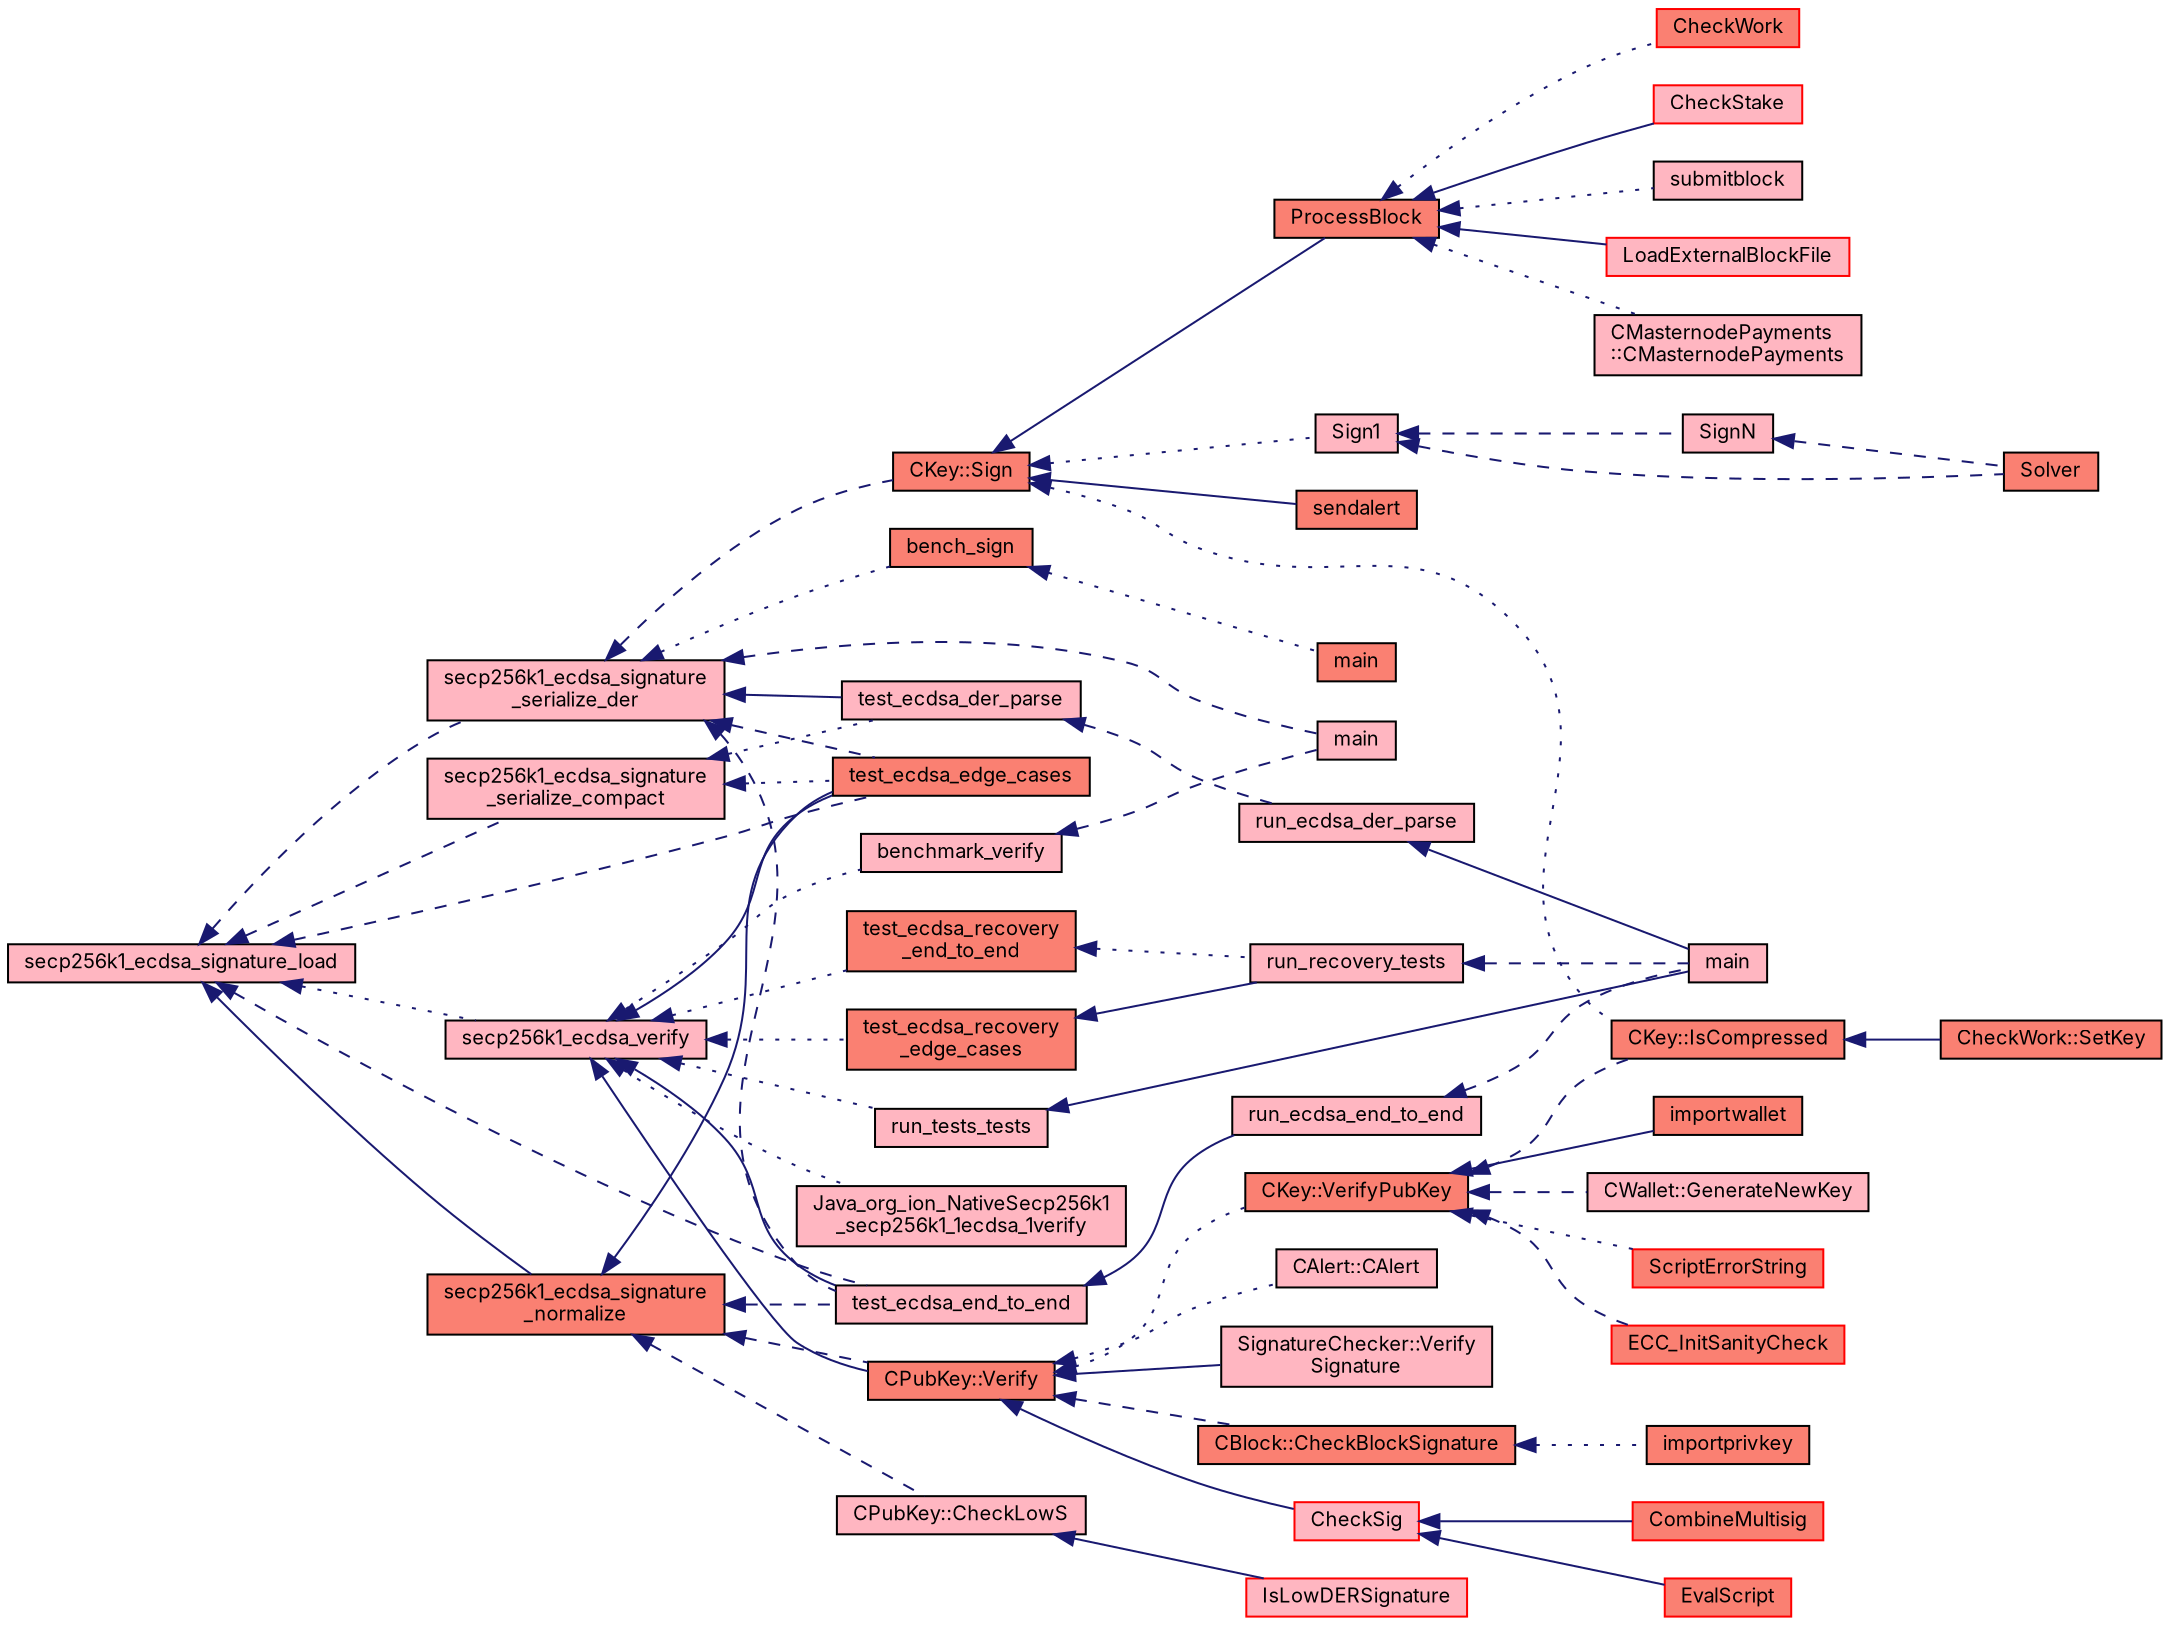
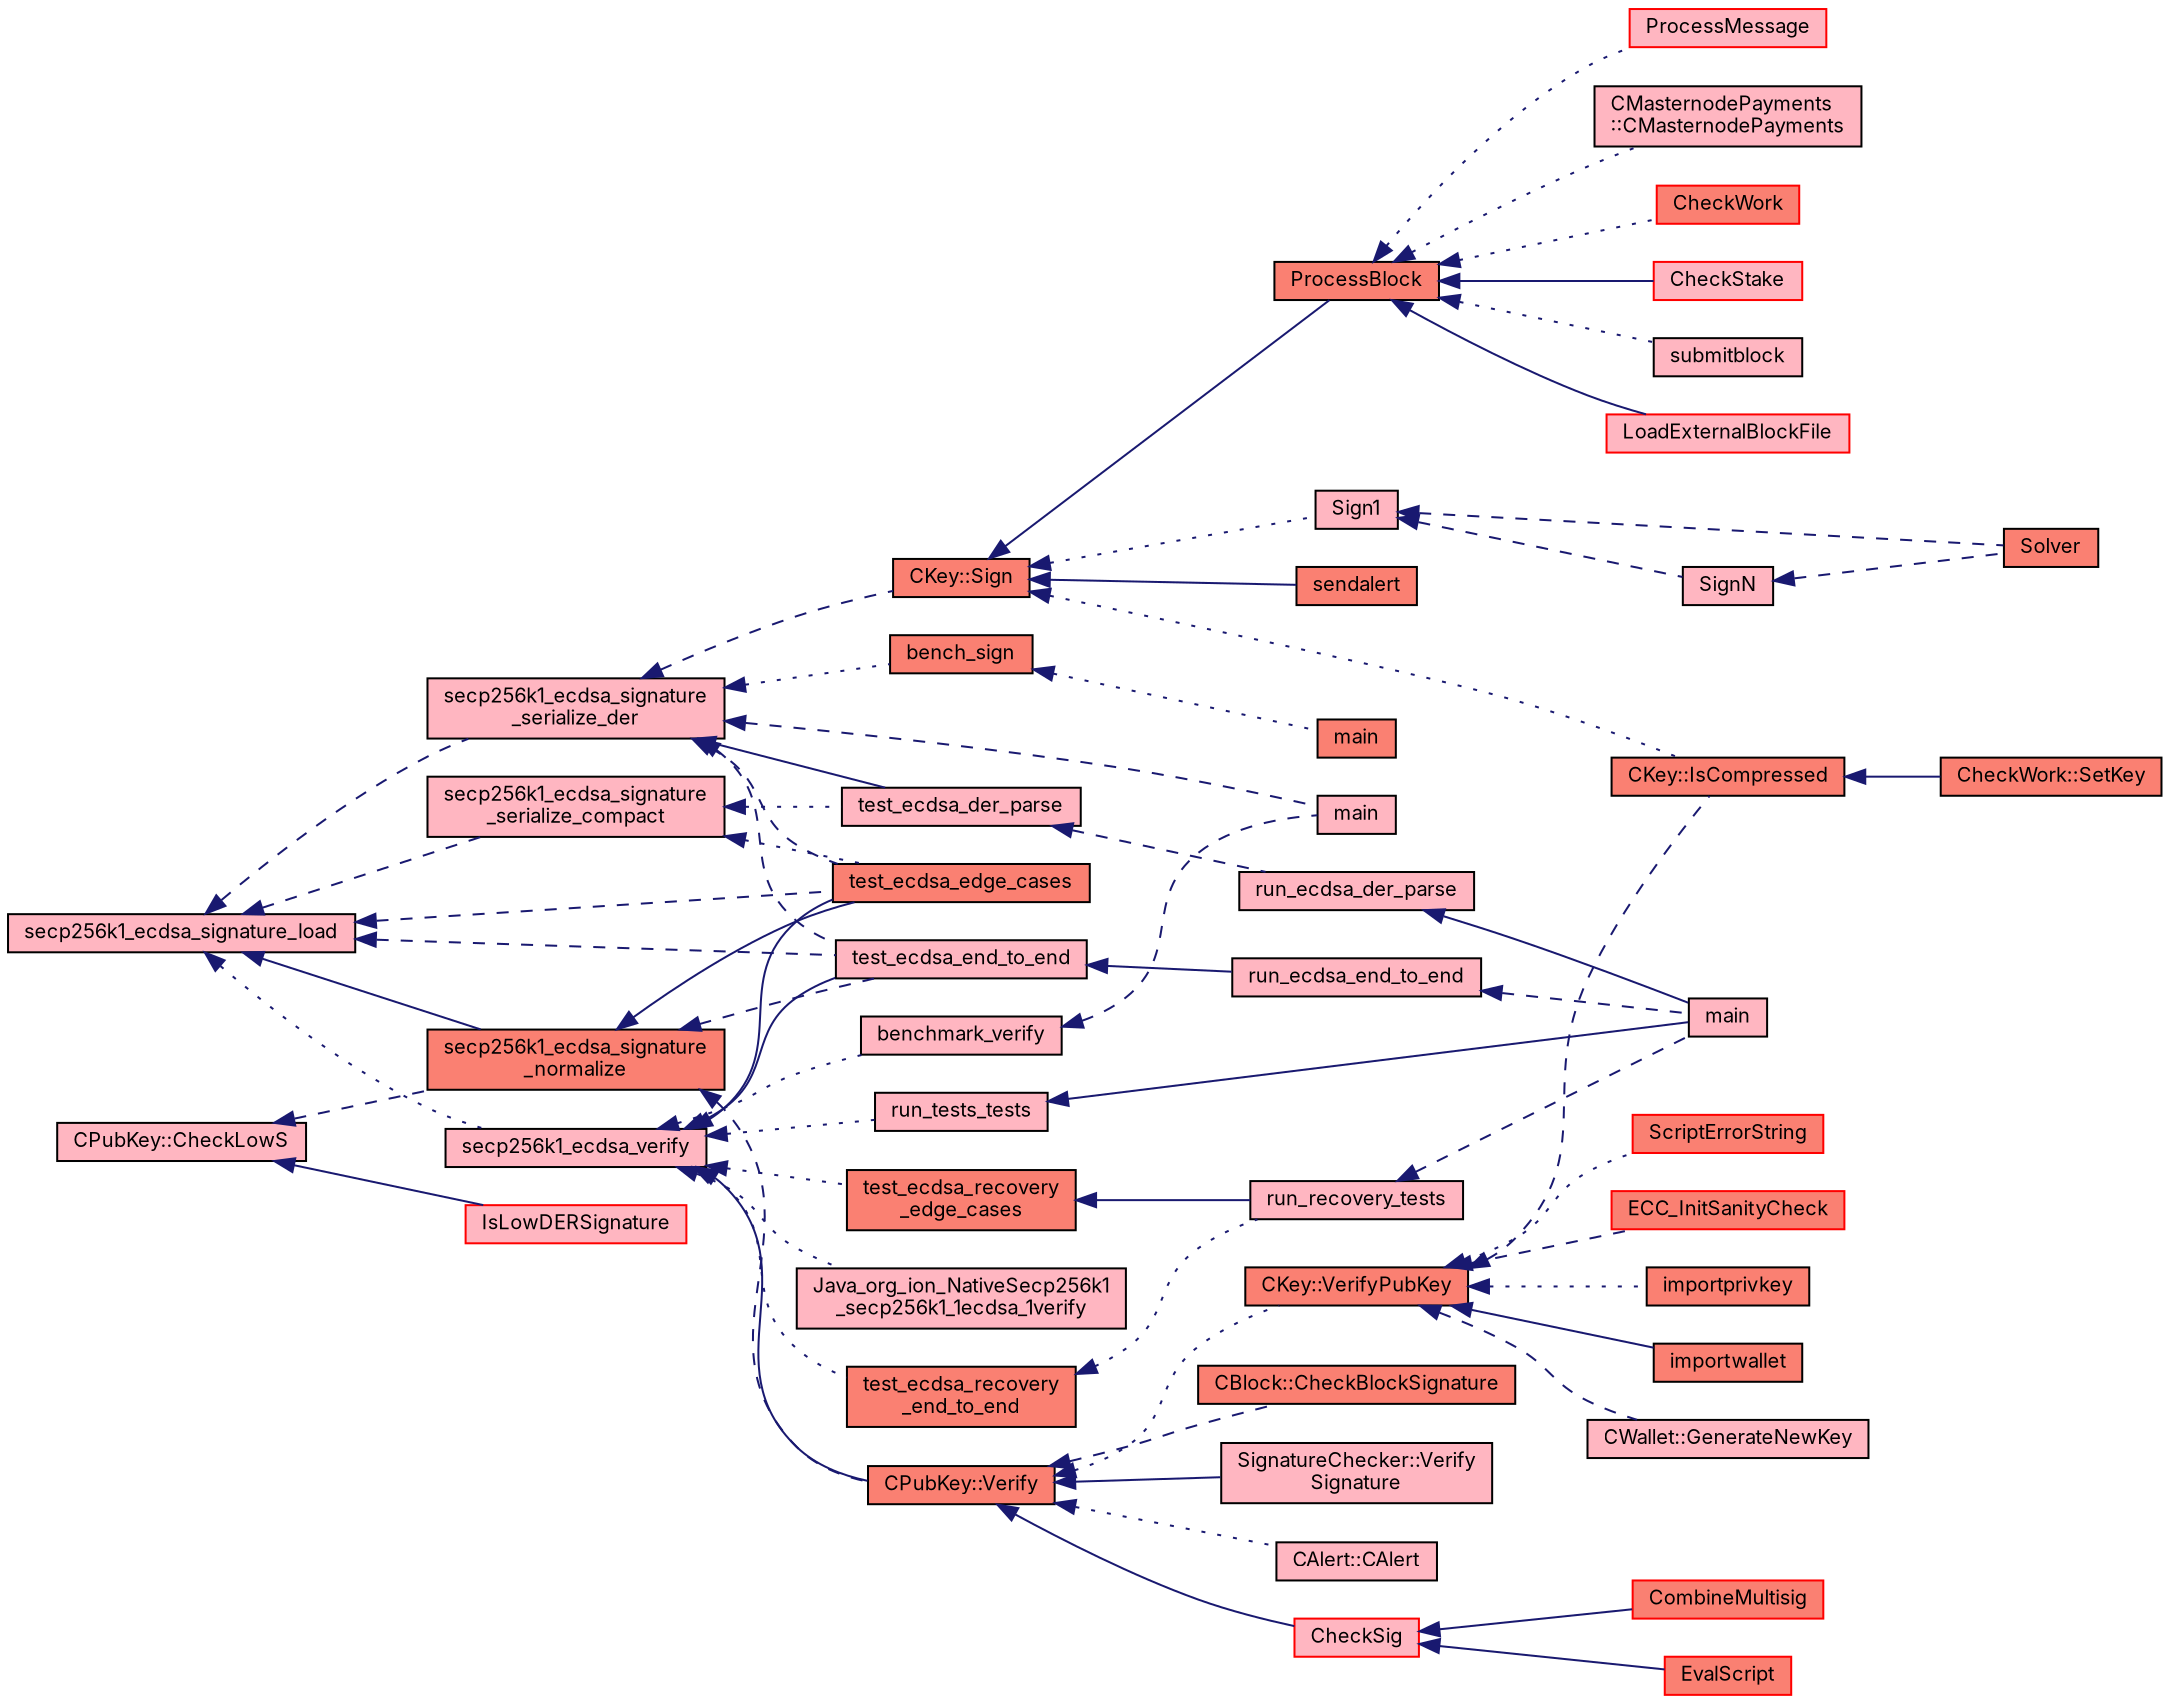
node "ProcessMessage": added
edge "CPubKey::CheckLowS" -> "secp256k1_ecdsa_signature _normalize": reversed
edge "importprivkey" -> "CBlock::CheckBlockSignature": now "importprivkey" -> "CKey::VerifyPubKey"
